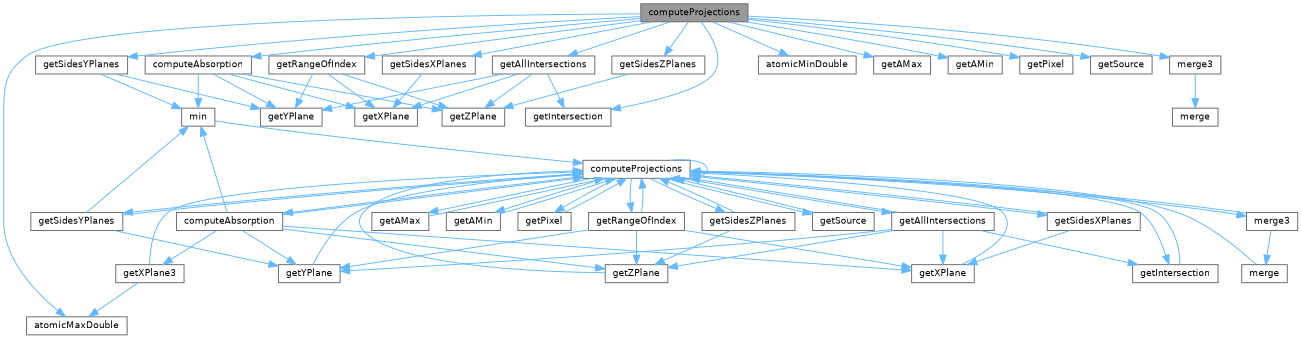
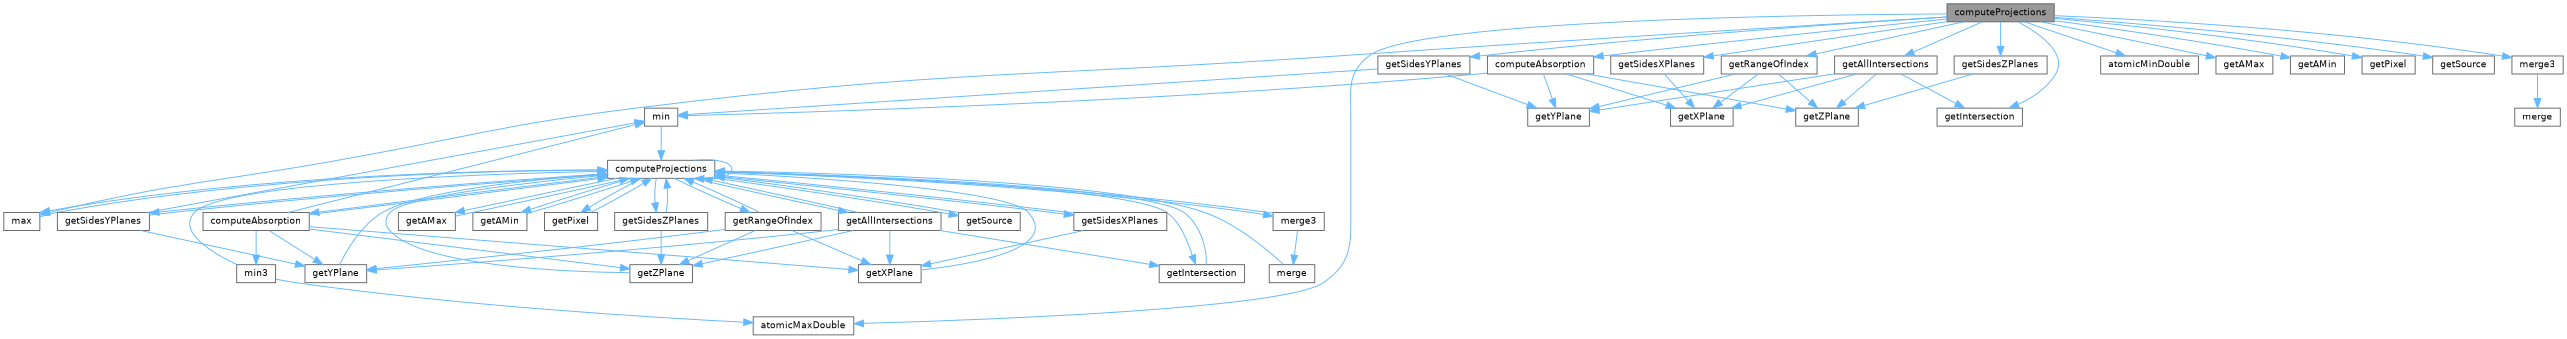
node "max": added
node "getXPlane3": label "getXPlane3" -> "min3"
